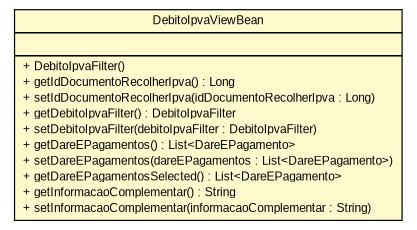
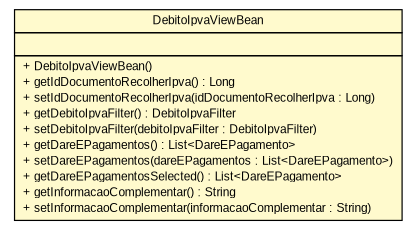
node "DebitoIpvaViewBean": text "+ DebitoIpvaFilter()" -> "+ DebitoIpvaViewBean()"
